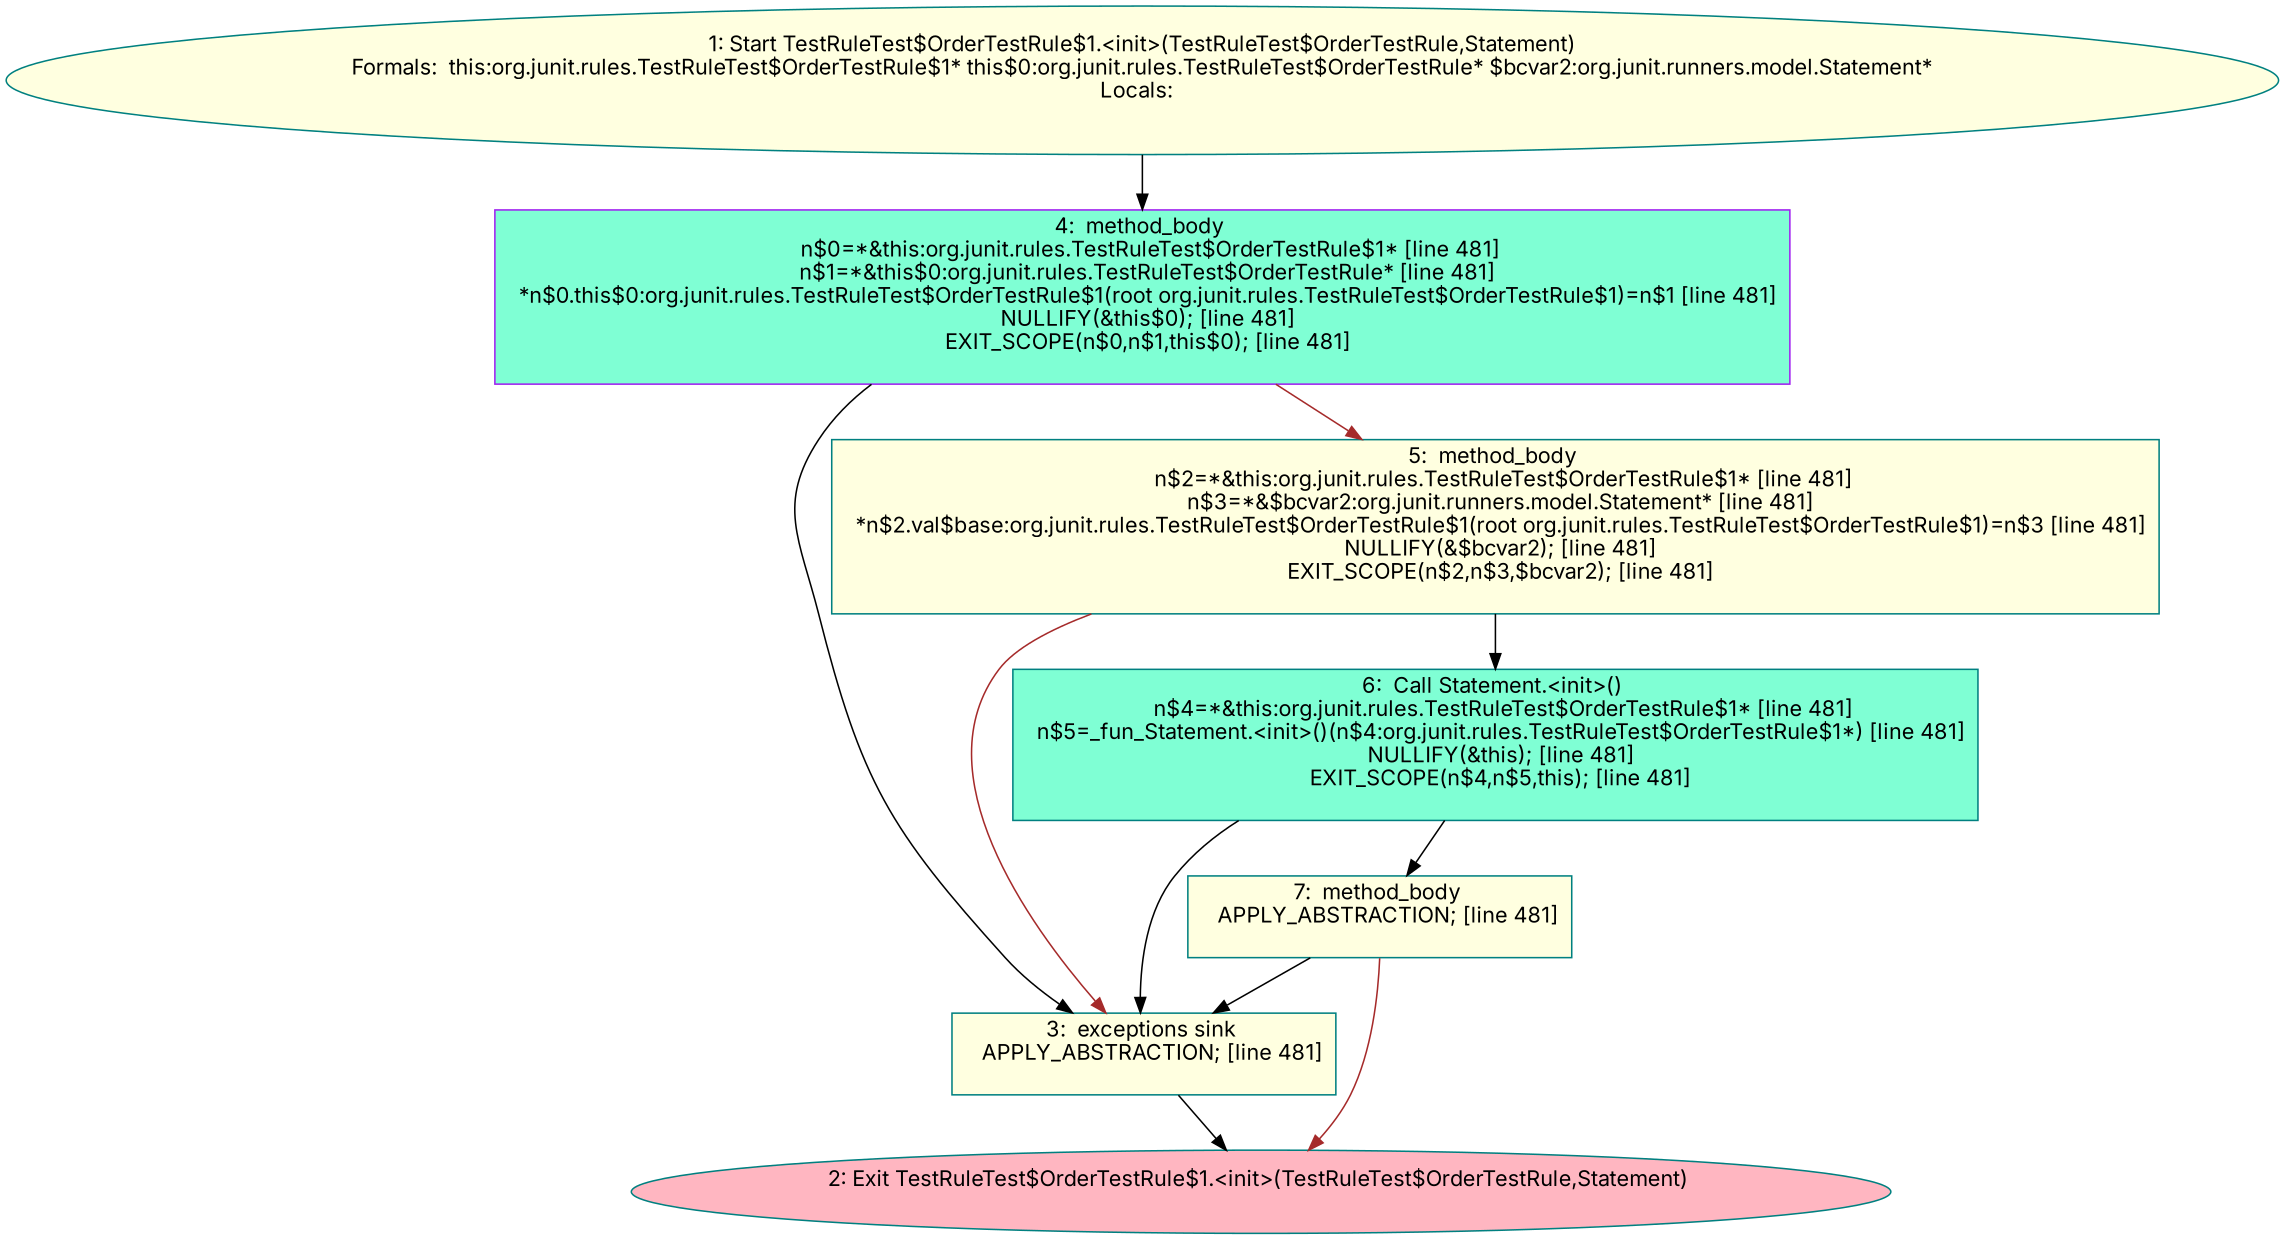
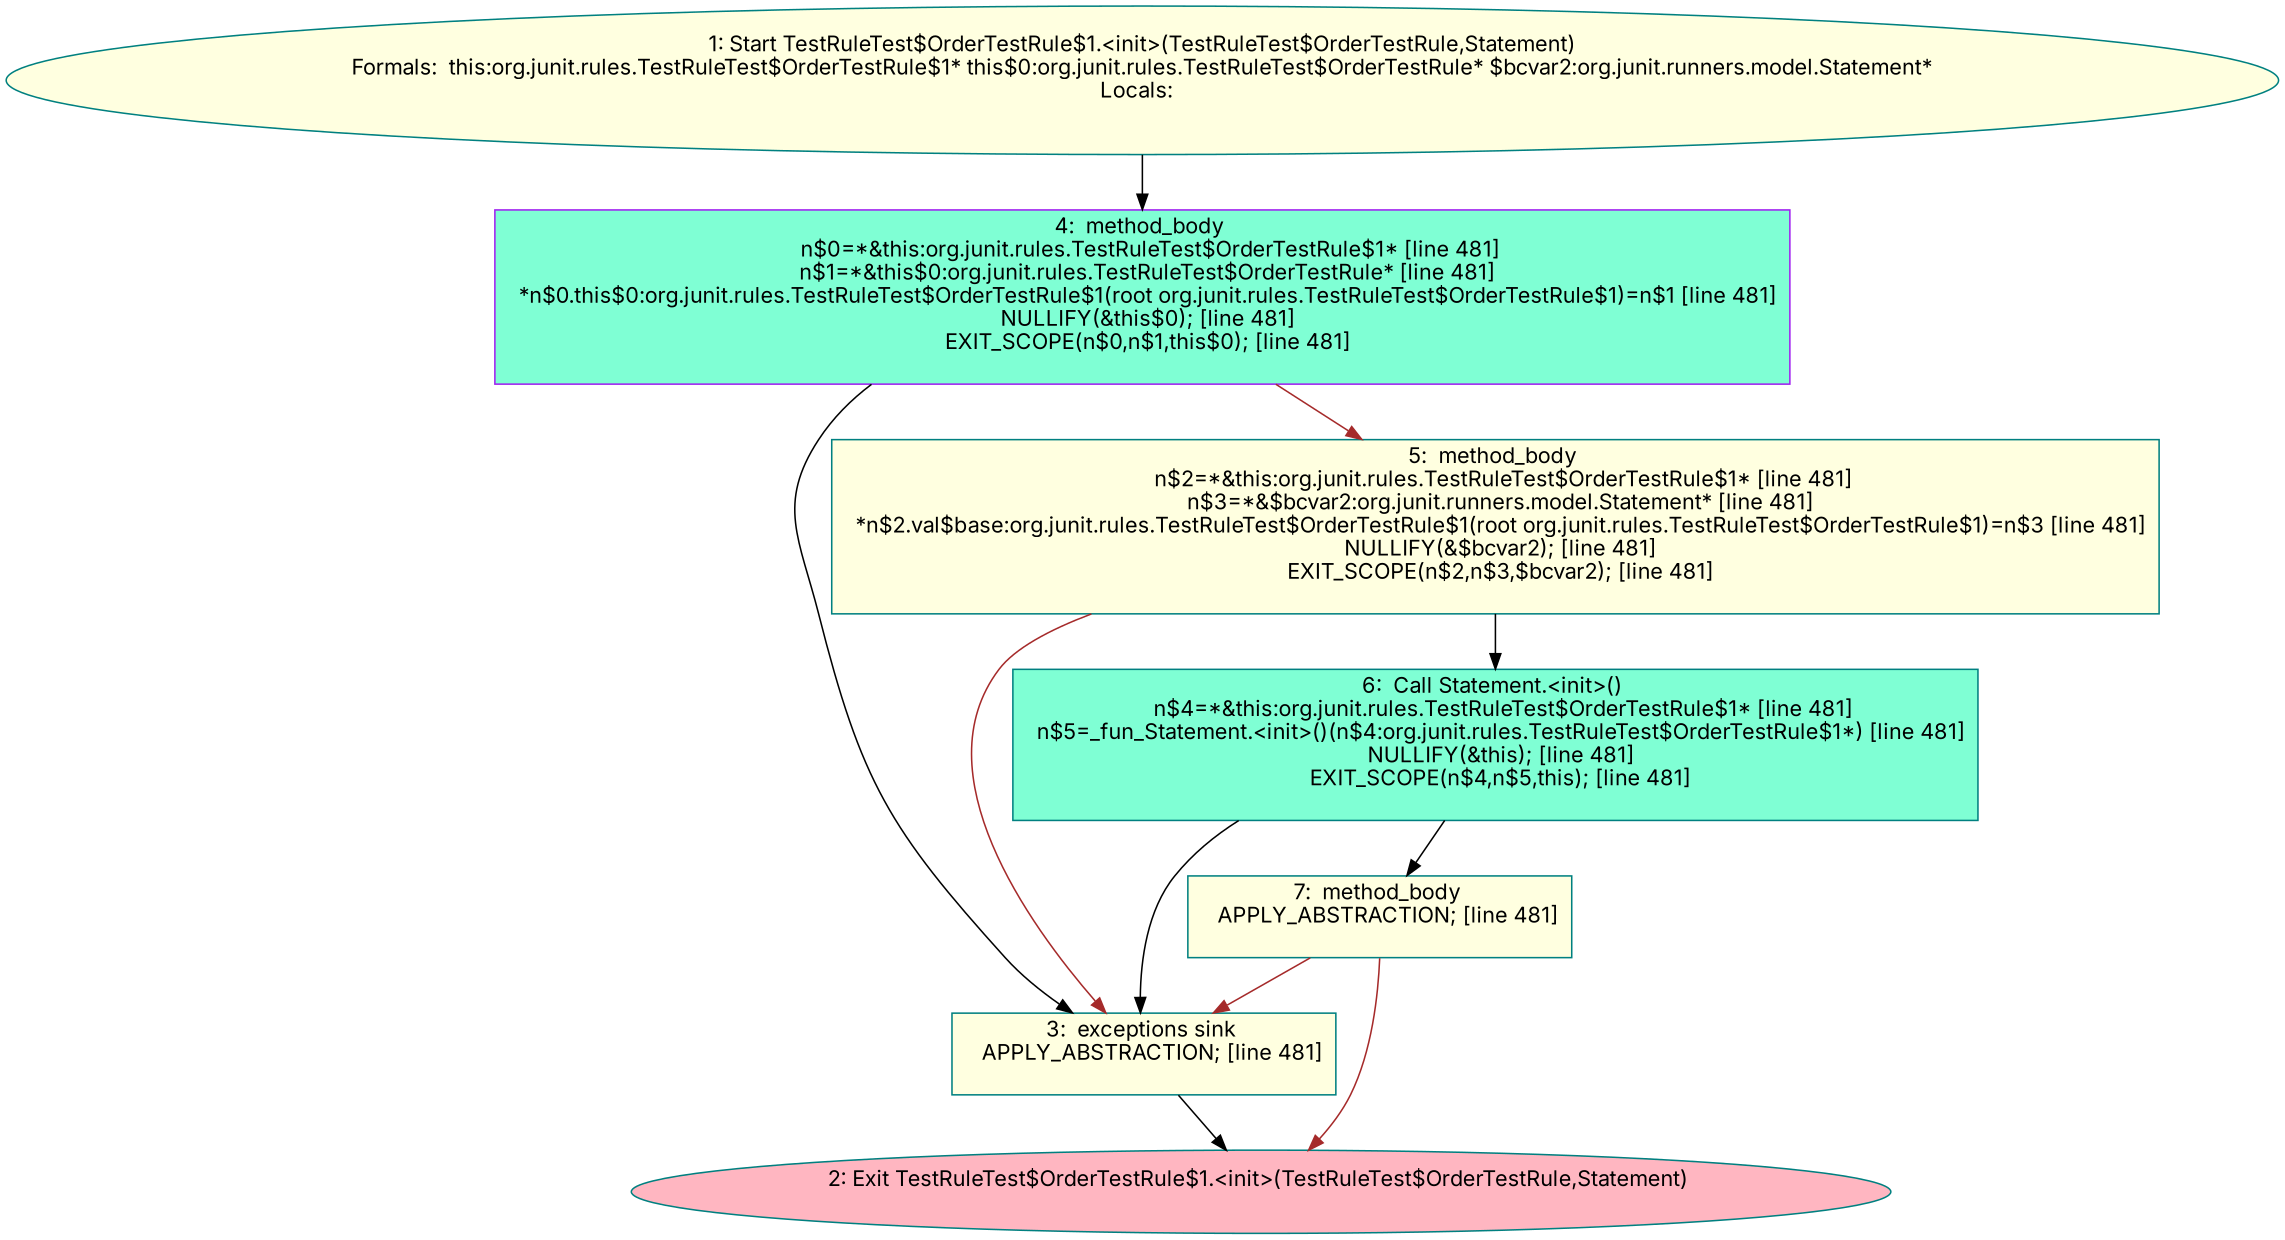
edge "7:  method_body APPLY_ABSTRACTION; [line 481]" -> "3:  exceptions sink APPLY_ABSTRACTION; [line 481]": color black -> brown
